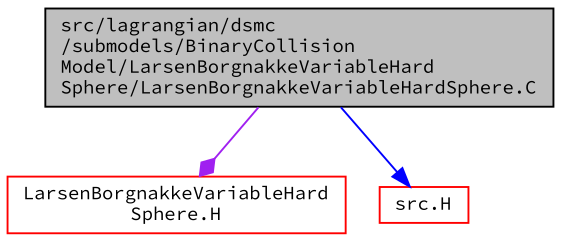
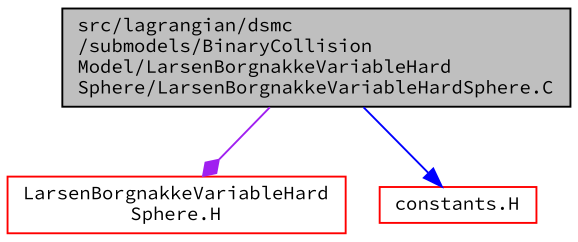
node "src.H": label "src.H" -> "constants.H"
